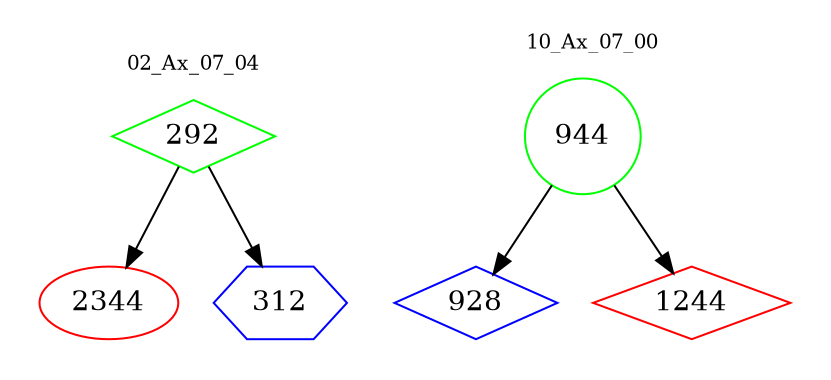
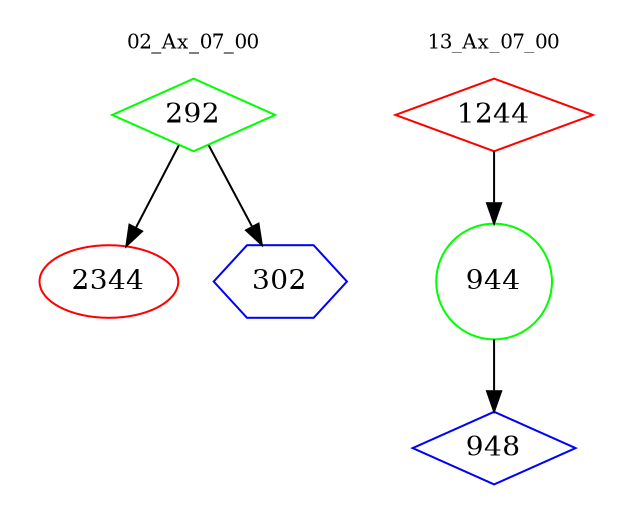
cluster "10_Ax_07_00": label "10_Ax_07_00" -> "13_Ax_07_00"
cluster "02_Ax_07_04": label "02_Ax_07_04" -> "02_Ax_07_00"
edge "944" -> "1244": reversed
node "312": label "312" -> "302"
node "928": label "928" -> "948"
